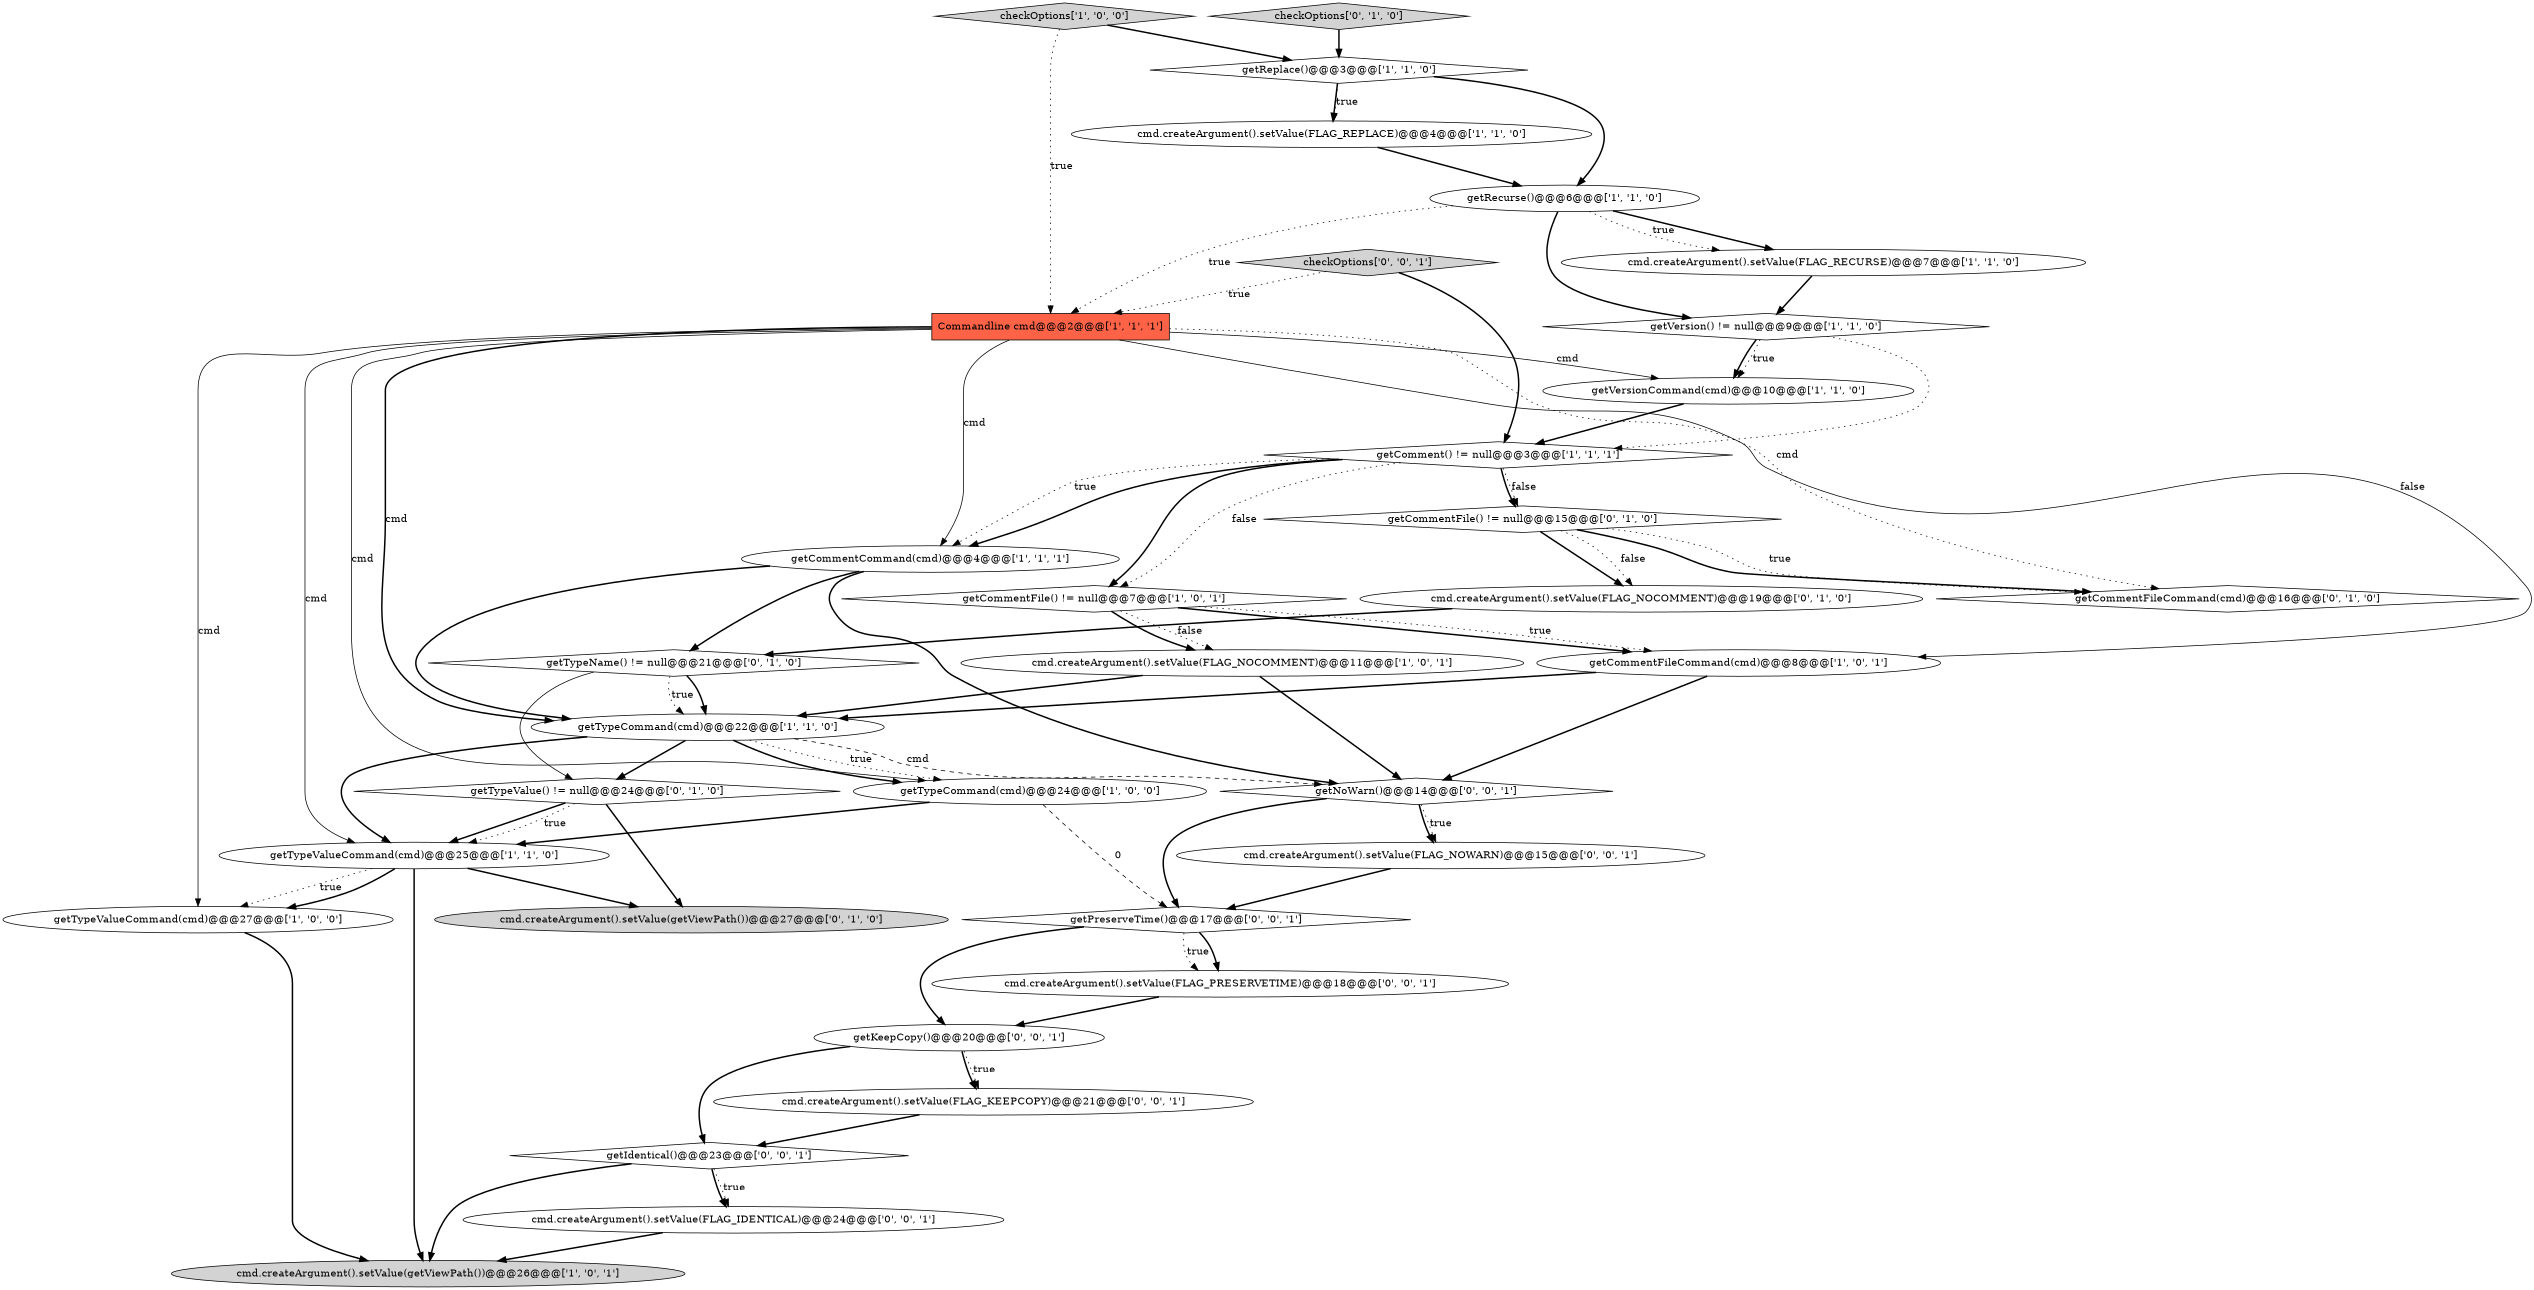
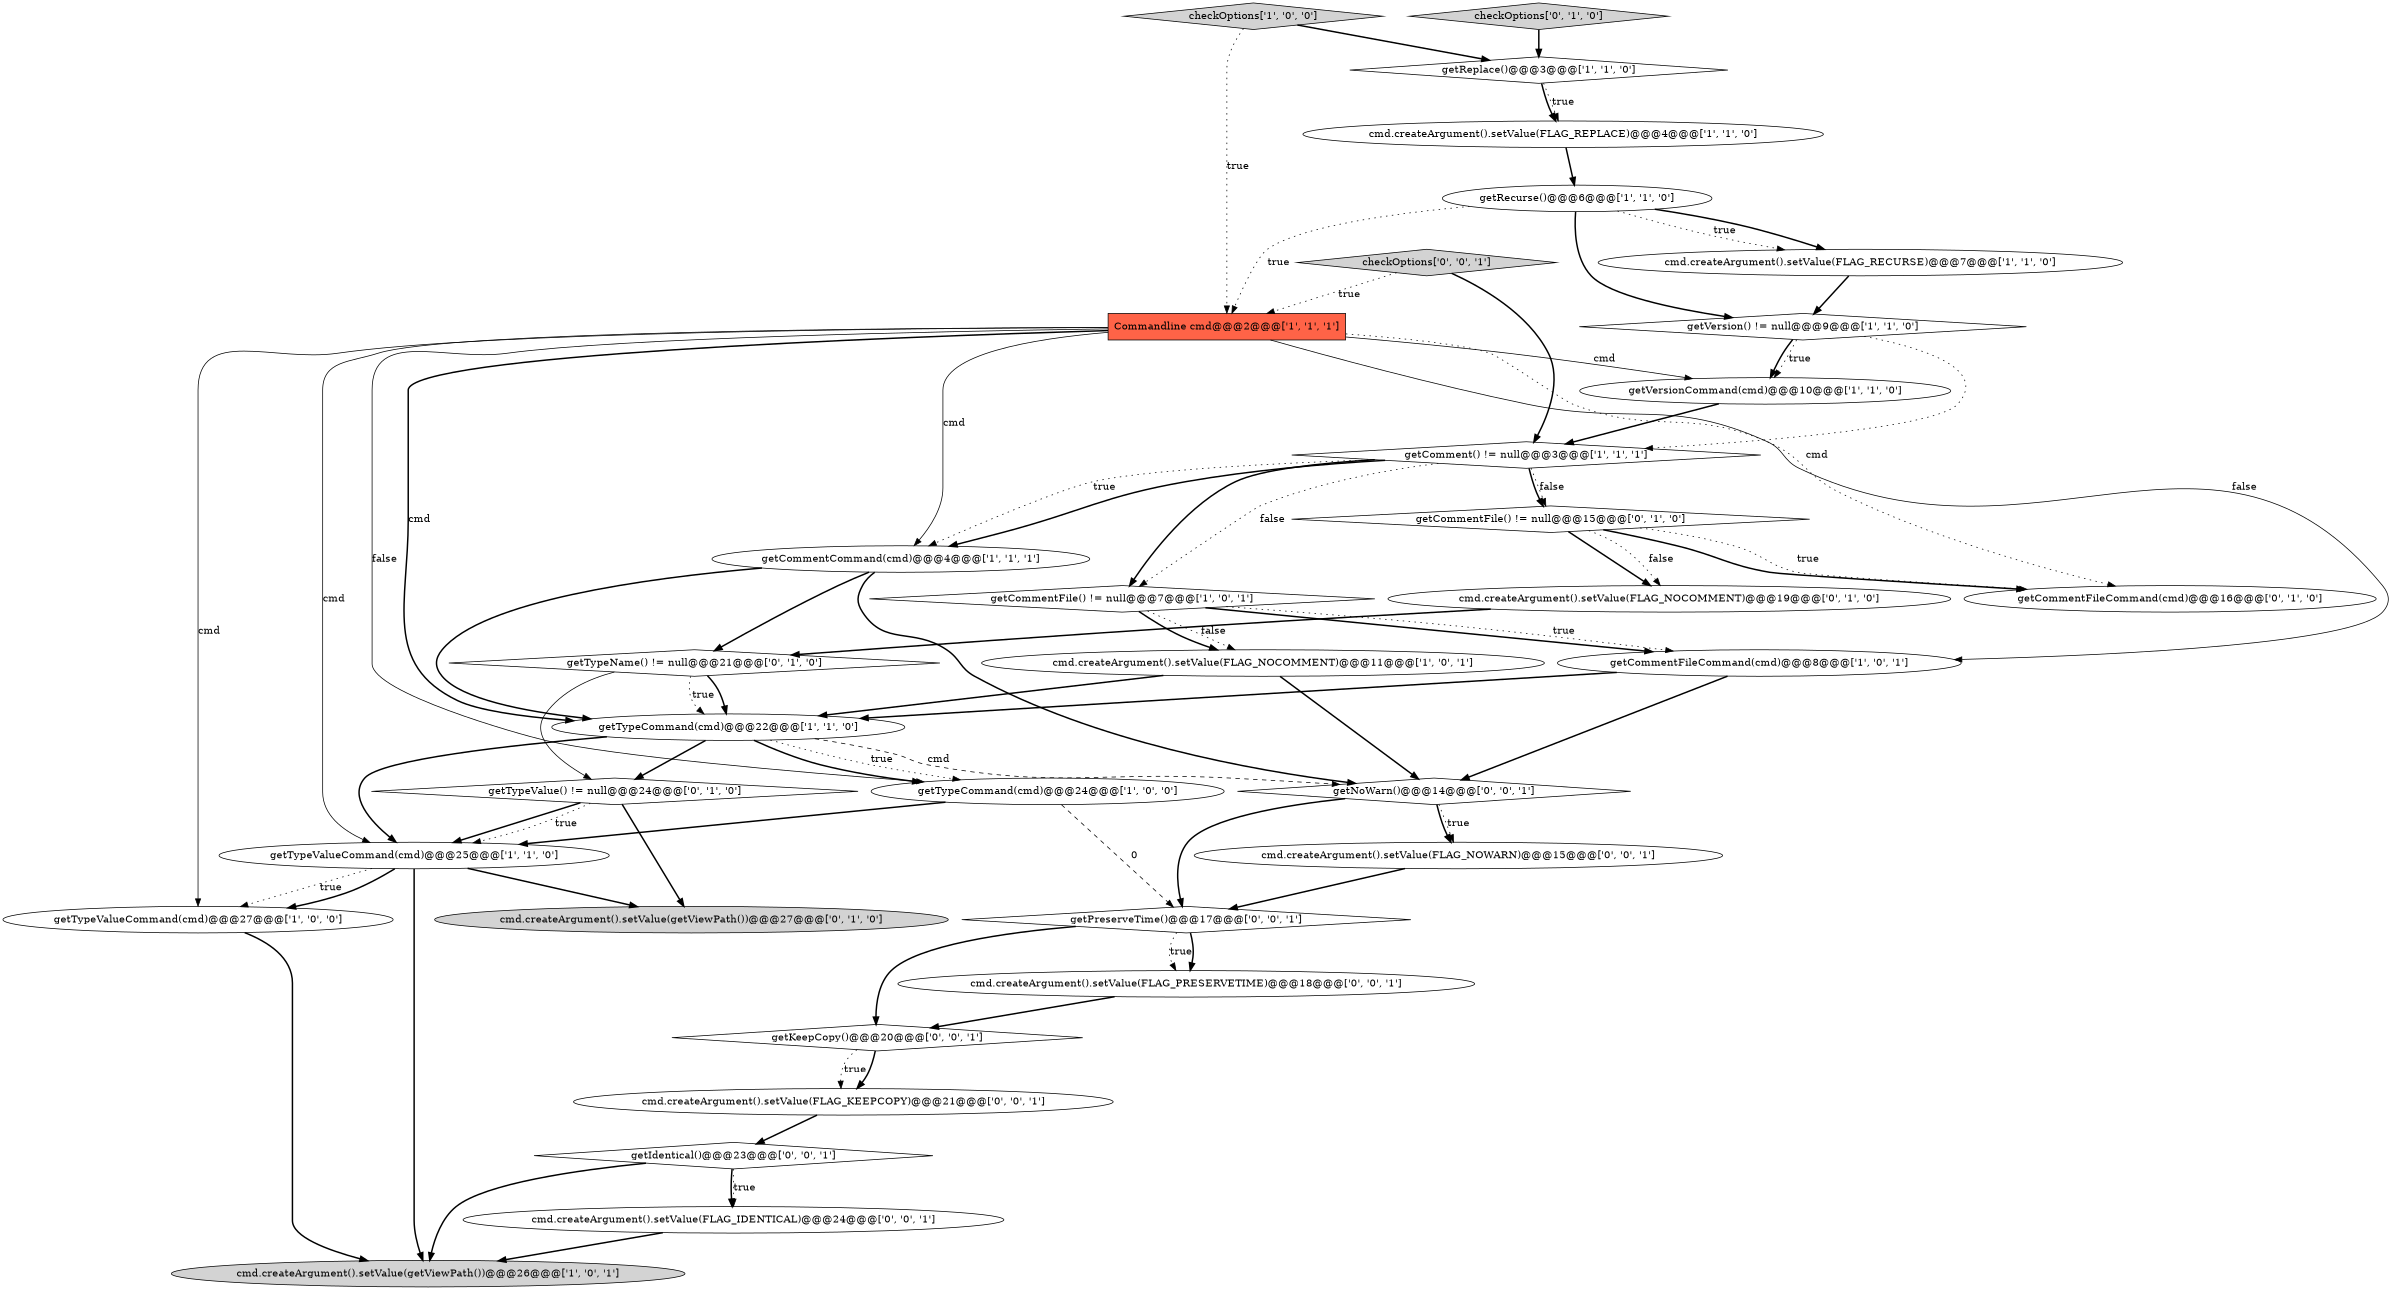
edge "getReplace()@@@3@@@['1', '1', '0']" -> "getRecurse()@@@6@@@['1', '1', '0']": removed
edge "Commandline cmd@@@2@@@['1', '1', '1']" -> "getTypeCommand(cmd)@@@24@@@['1', '0', '0']": label "cmd" -> "false"
node "getCommentFileCommand(cmd)@@@16@@@['0', '1', '0']": shape diamond -> ellipse
node "getKeepCopy()@@@20@@@['0', '0', '1']": shape ellipse -> diamond
edge "getKeepCopy()@@@20@@@['0', '0', '1']" -> "getIdentical()@@@23@@@['0', '0', '1']": removed
